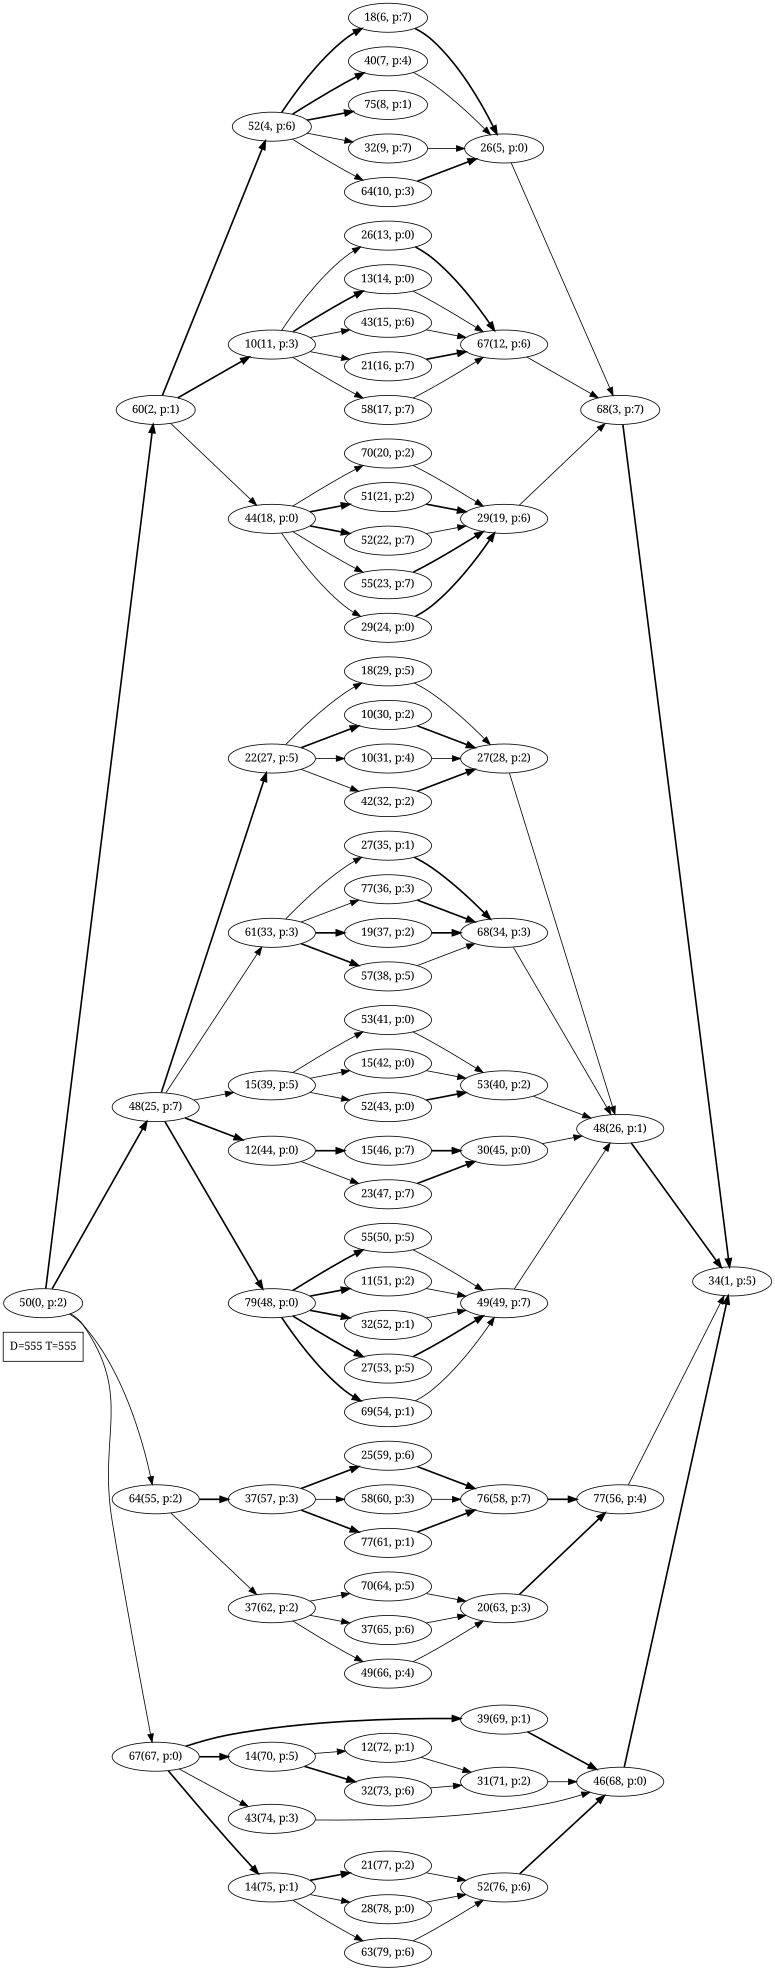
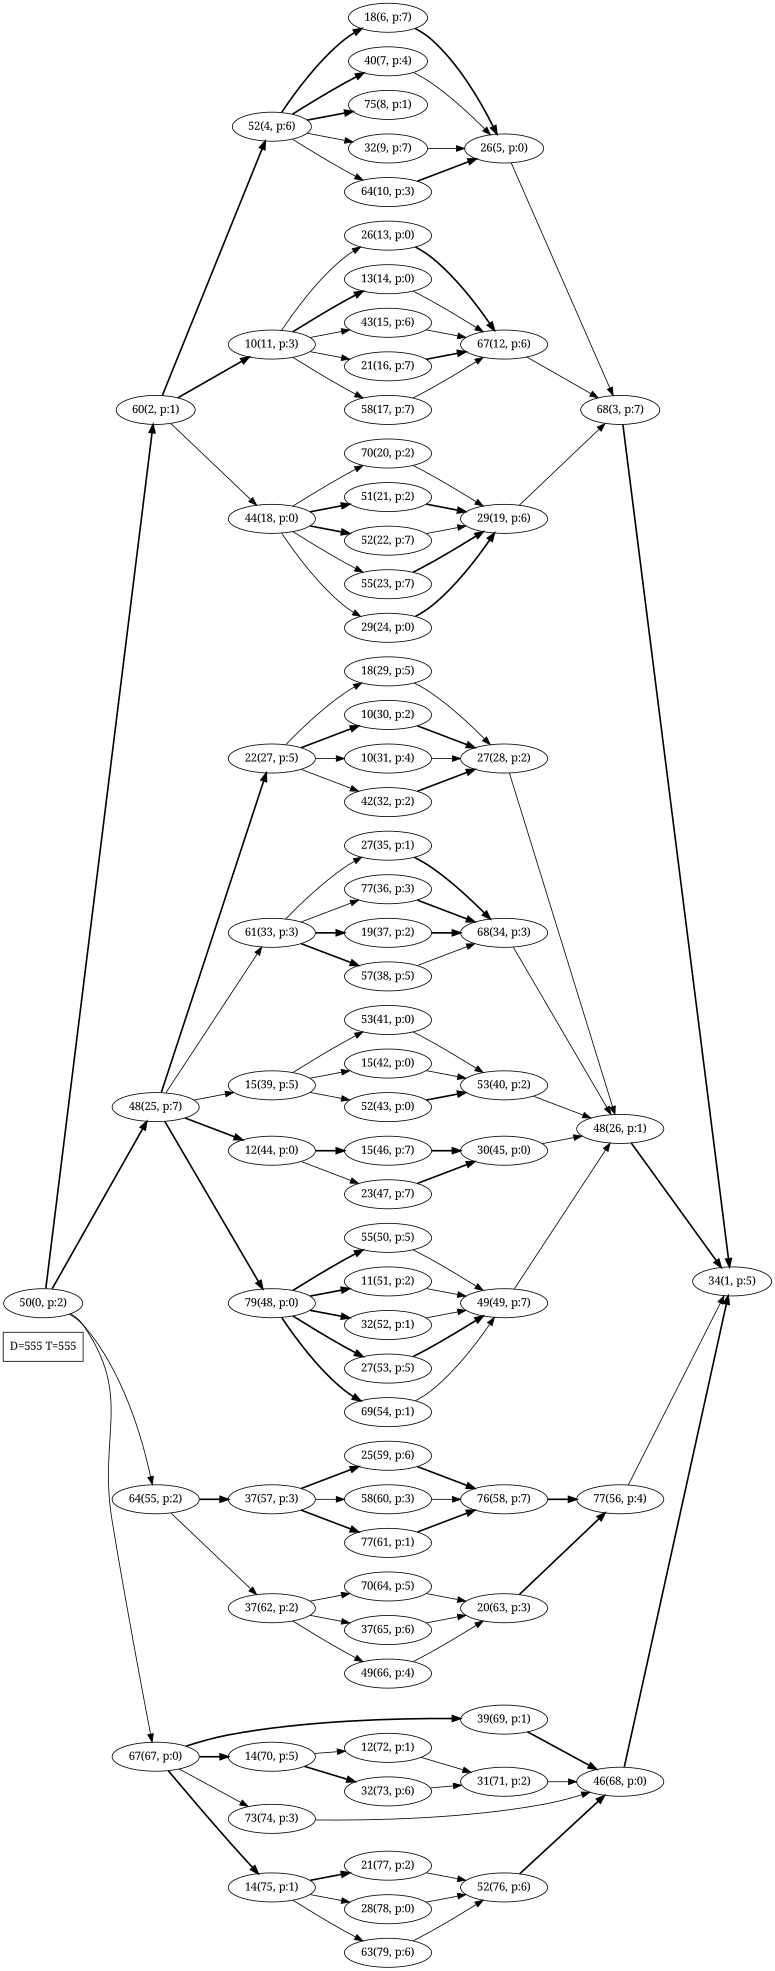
node "43(74, p:3)": label "43(74, p:3)" -> "73(74, p:3)"
